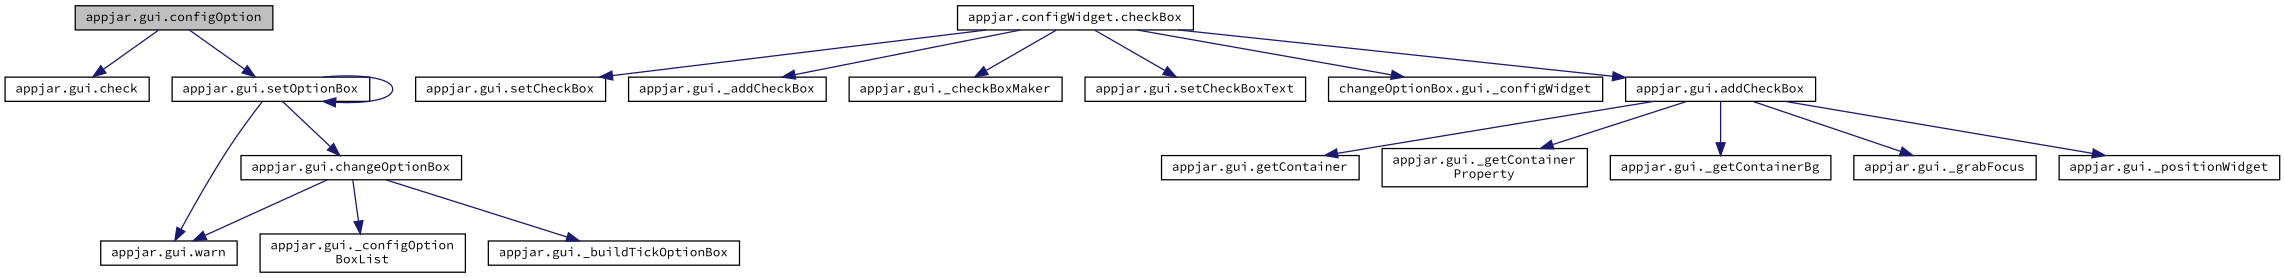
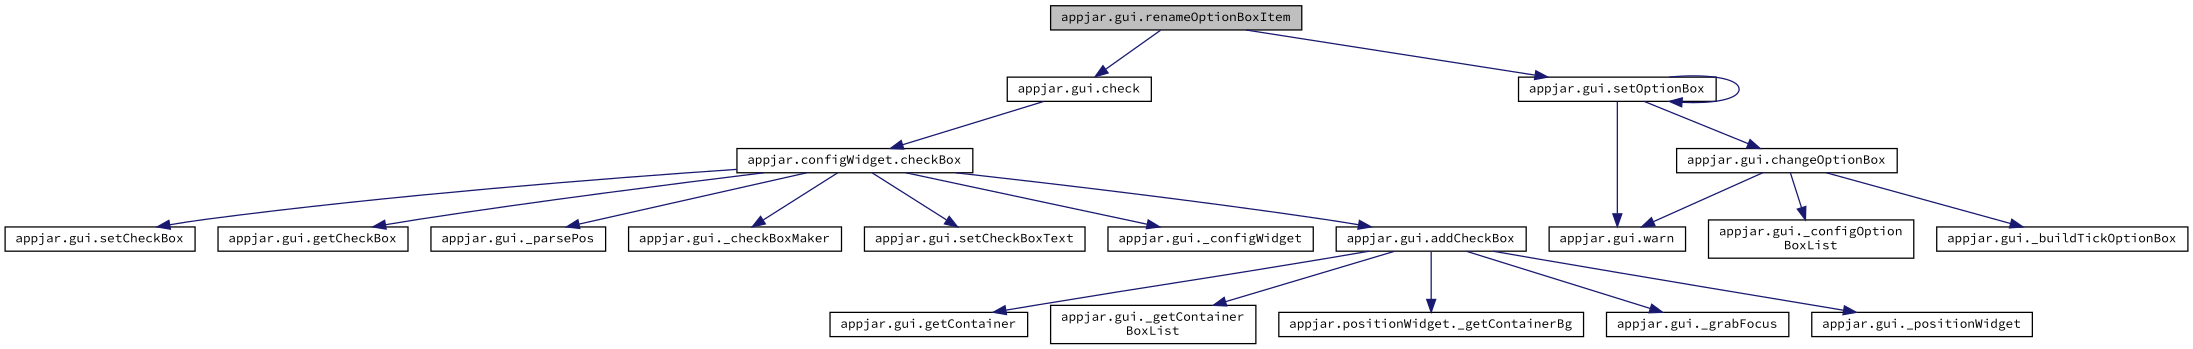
node "appjar.gui.configOption": label "appjar.gui.configOption" -> "appjar.gui.renameOptionBoxItem"
node "appjar.gui._addCheckBox": label "appjar.gui._addCheckBox" -> "appjar.gui._parsePos"
node "changeOptionBox.gui._configWidget": label "changeOptionBox.gui._configWidget" -> "appjar.gui._configWidget"
edge "appjar.gui.check" -> "appjar.configWidget.checkBox": added
node "appjar.gui._getContainer Property": label "appjar.gui._getContainer Property" -> "appjar.gui._getContainer BoxList"
node "appjar.gui._getContainerBg": label "appjar.gui._getContainerBg" -> "appjar.positionWidget._getContainerBg"
node "appjar.gui.getCheckBox": added
